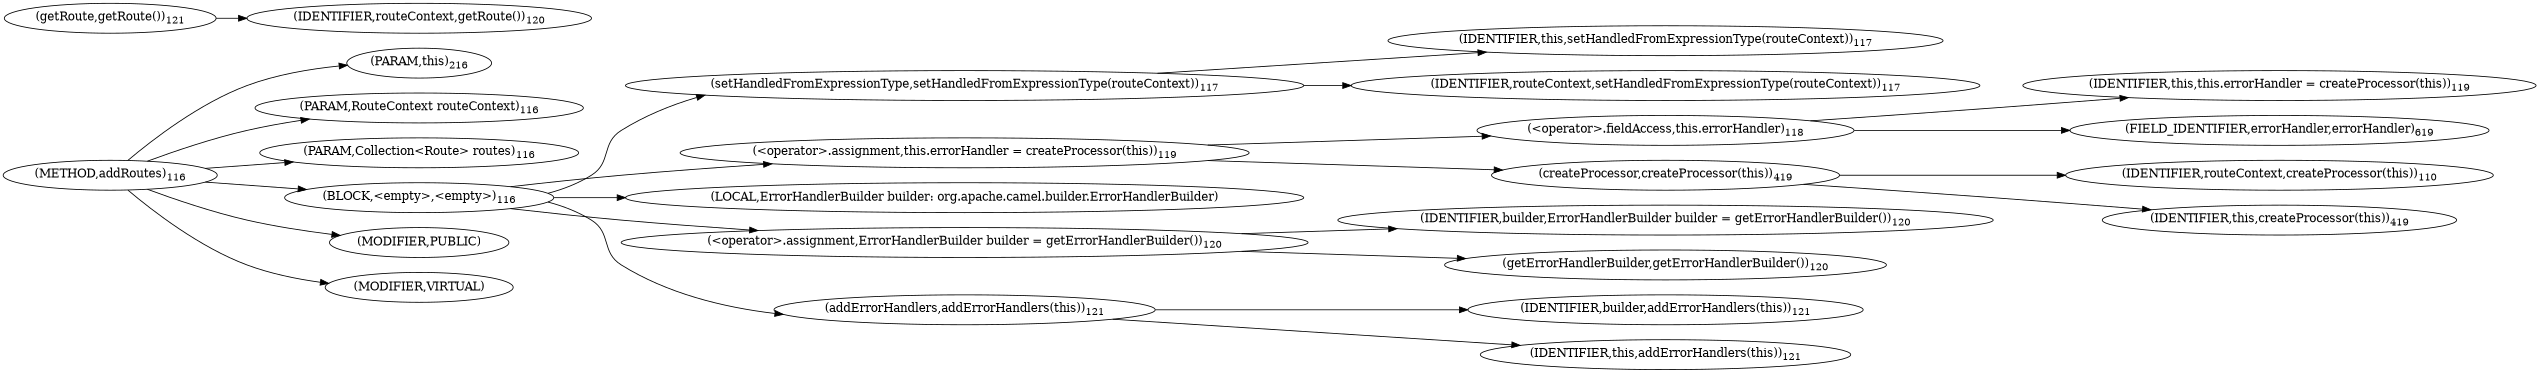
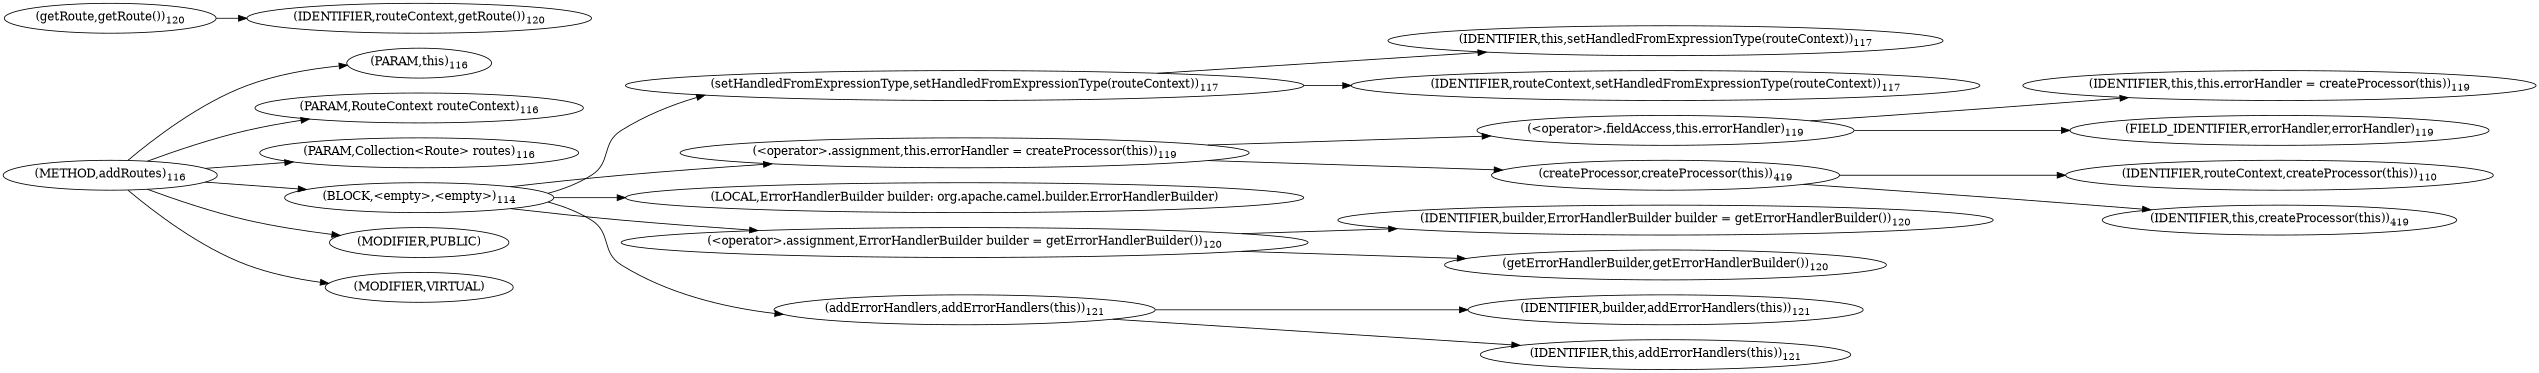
node "(getRoute,getRoute())": text "121" -> "120"
node "(PARAM,this)": text "216" -> "116"
node "(<operator>.fieldAccess,this.errorHandler)": text "118" -> "119"
node "(FIELD_IDENTIFIER,errorHandler,errorHandler)": text "619" -> "119"
node "(BLOCK,<empty>,<empty>)": text "116" -> "114"
